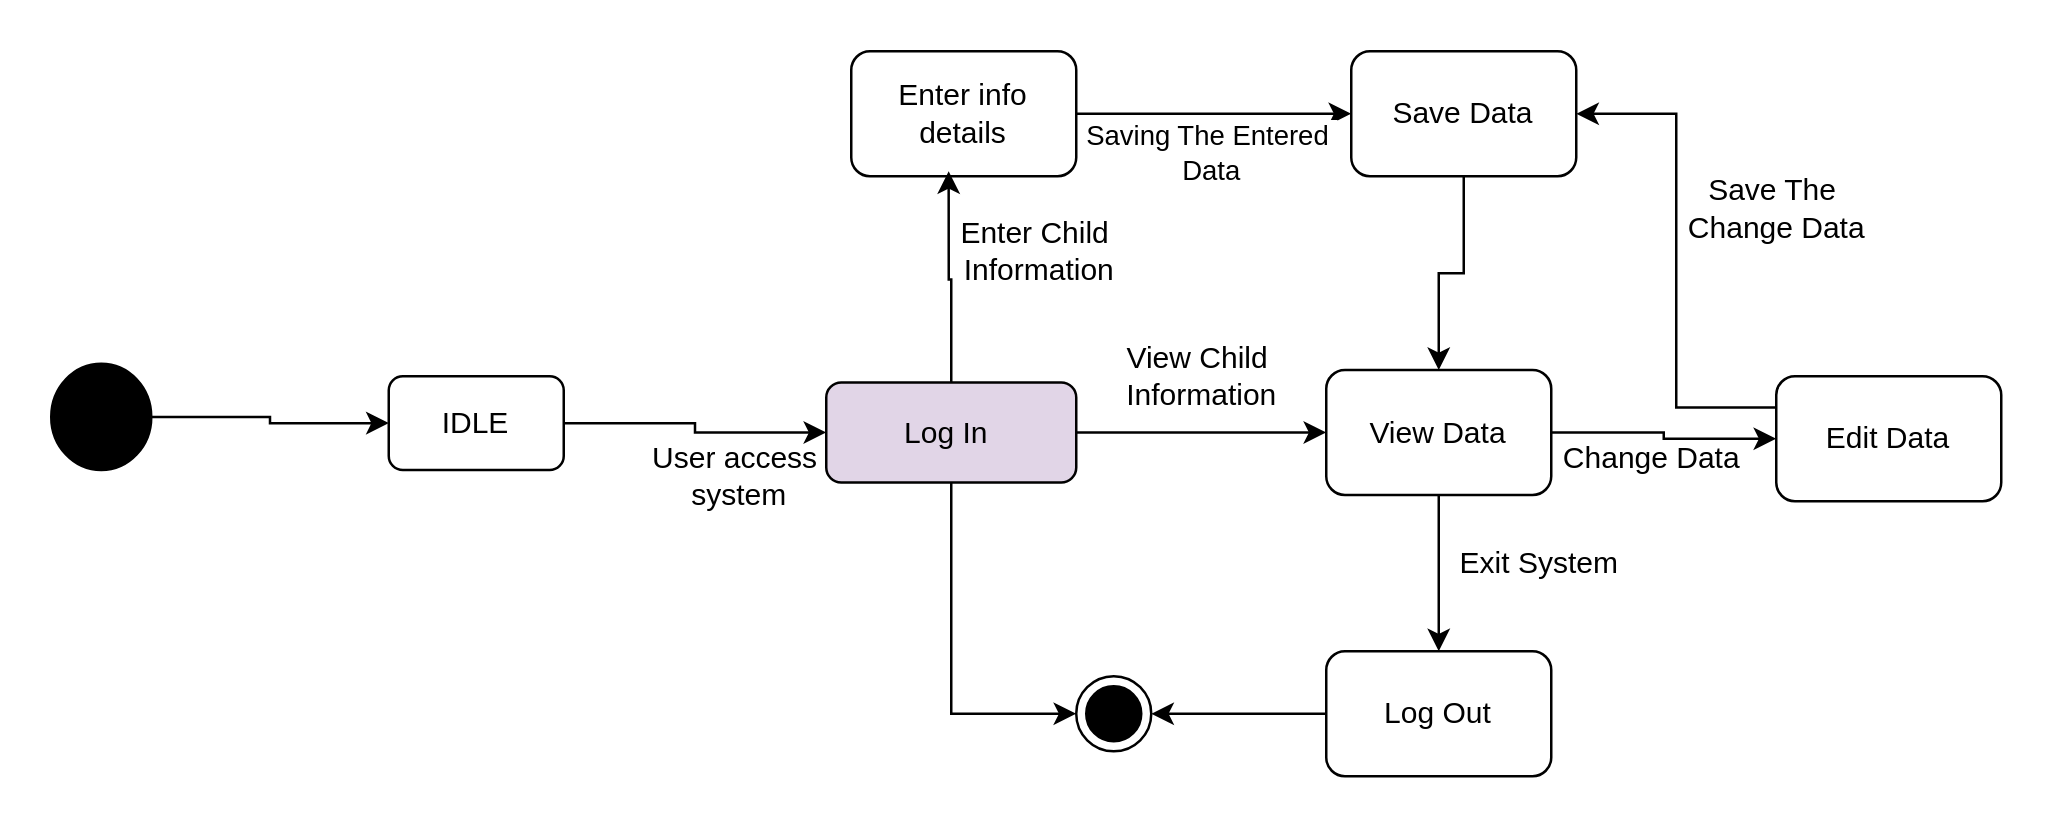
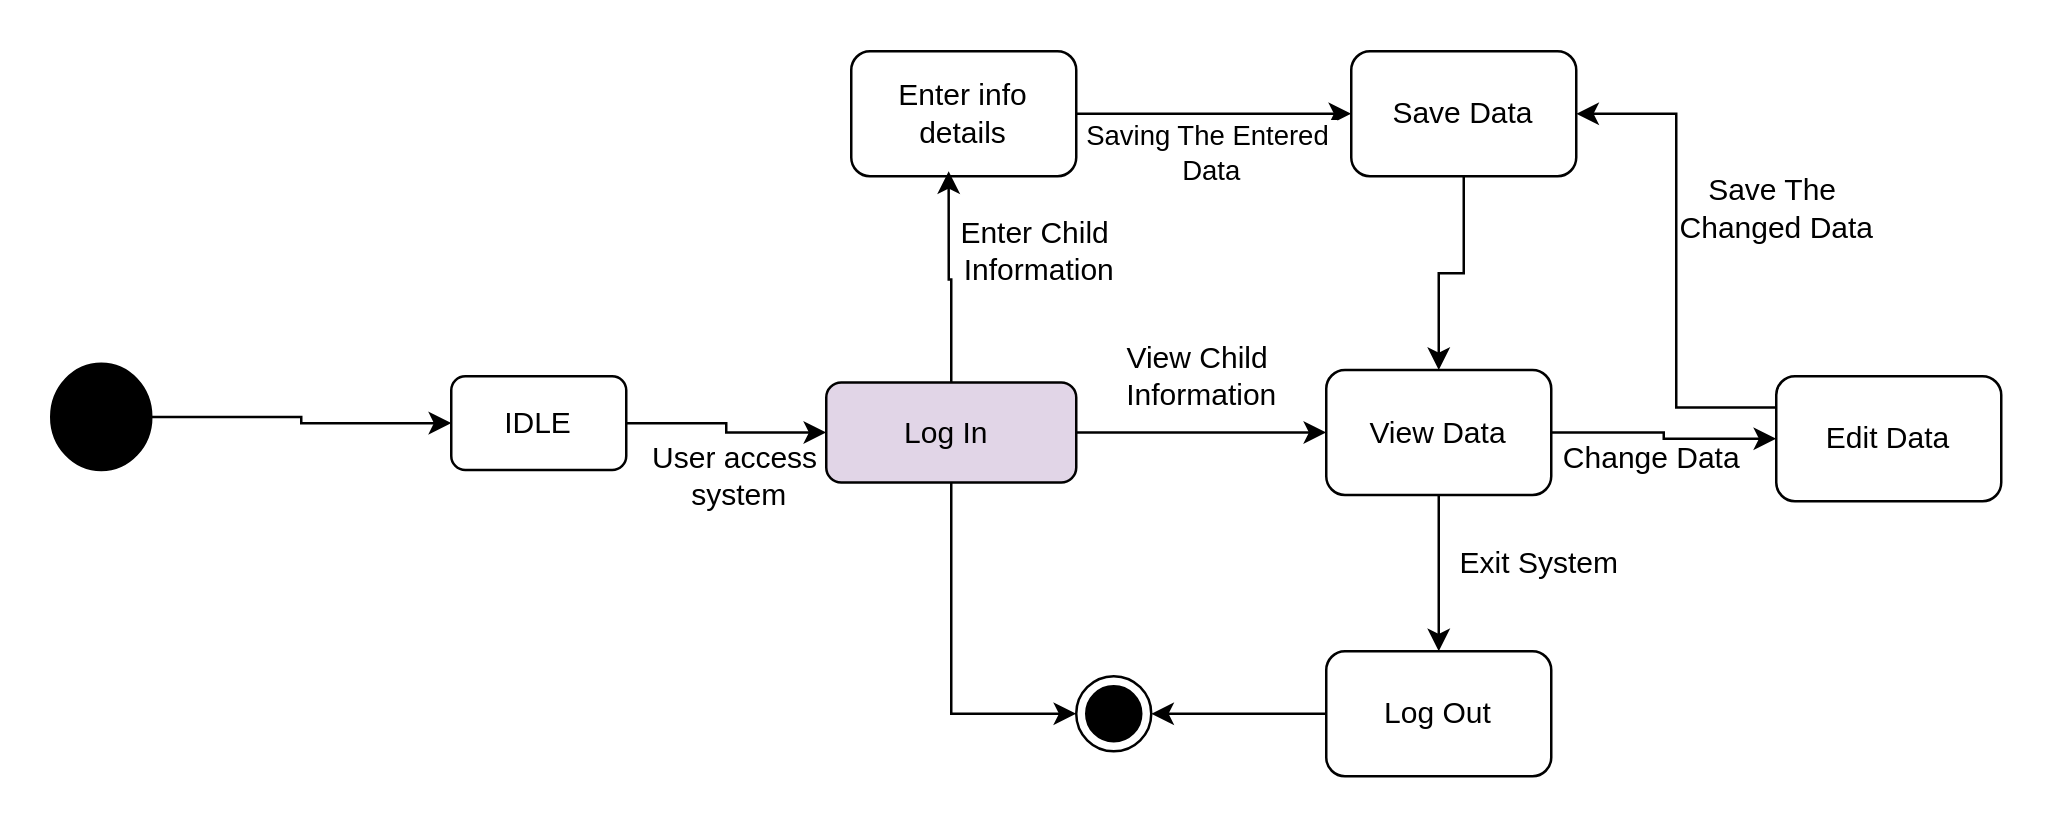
node "Save The Change Data": label "Save The Change Data" -> "Save The Changed Data"
node "IDLE": moved (476, 423) -> (539, 423)
